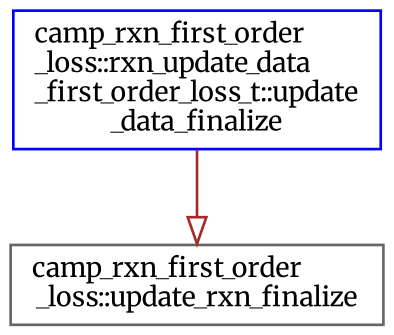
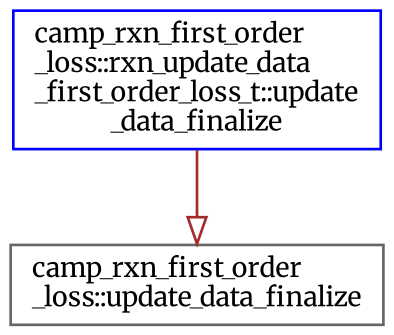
node "camp_rxn_first_order _loss::update_rxn_finalize": label "camp_rxn_first_order _loss::update_rxn_finalize" -> "camp_rxn_first_order _loss::update_data_finalize"
